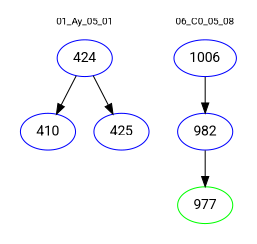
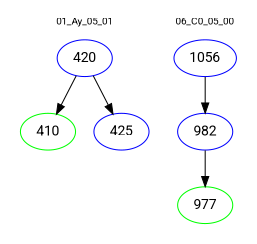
cluster "06_C0_05_08": label "06_C0_05_08" -> "06_C0_05_00"
node "424": label "424" -> "420"
node "1006": label "1006" -> "1056"
node "410": color blue -> green
